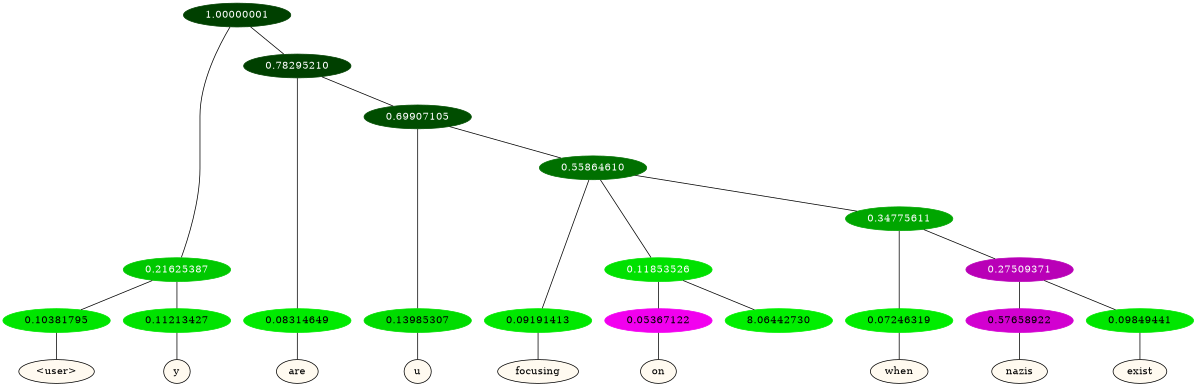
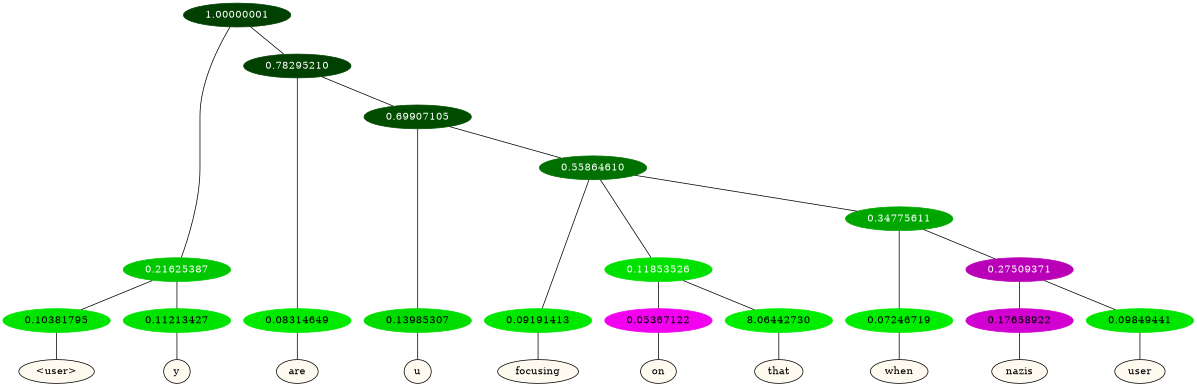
node "0.07246319": label "0.07246319" -> "0.07246719"
node "0.57658922": label "0.57658922" -> "0.17658922"
node "that": added
node "exist": label "exist" -> "user"
